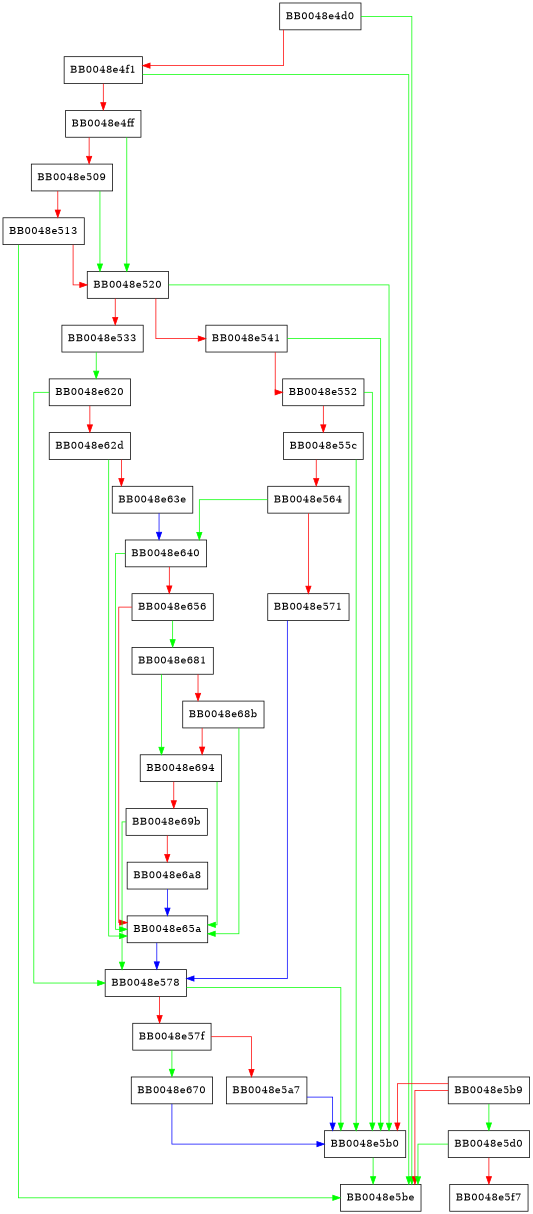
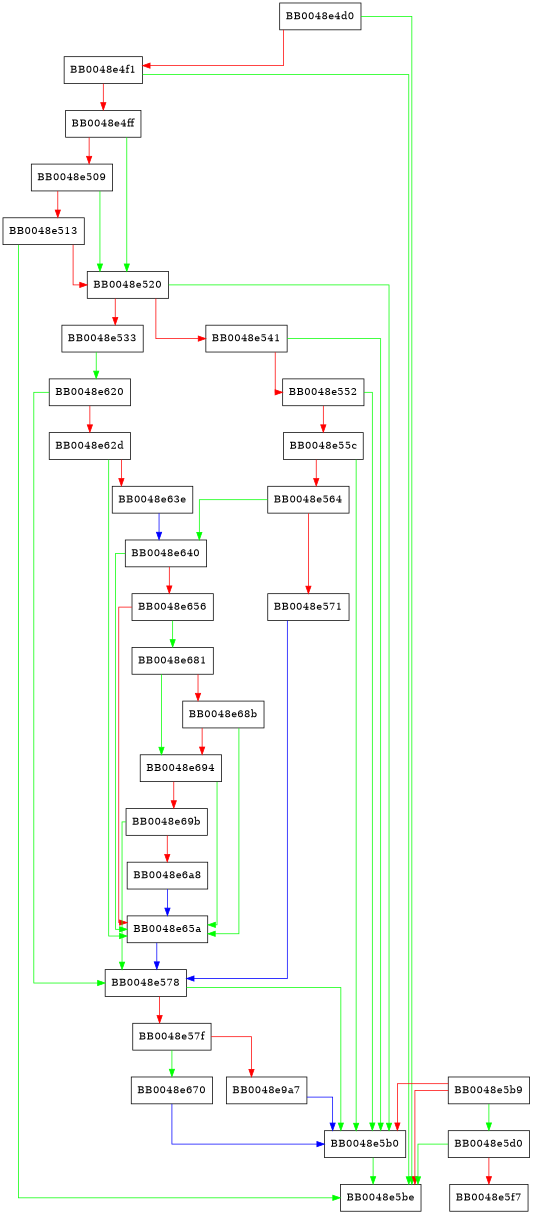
node "BB0048e5a7": label "BB0048e5a7" -> "BB0048e9a7"
